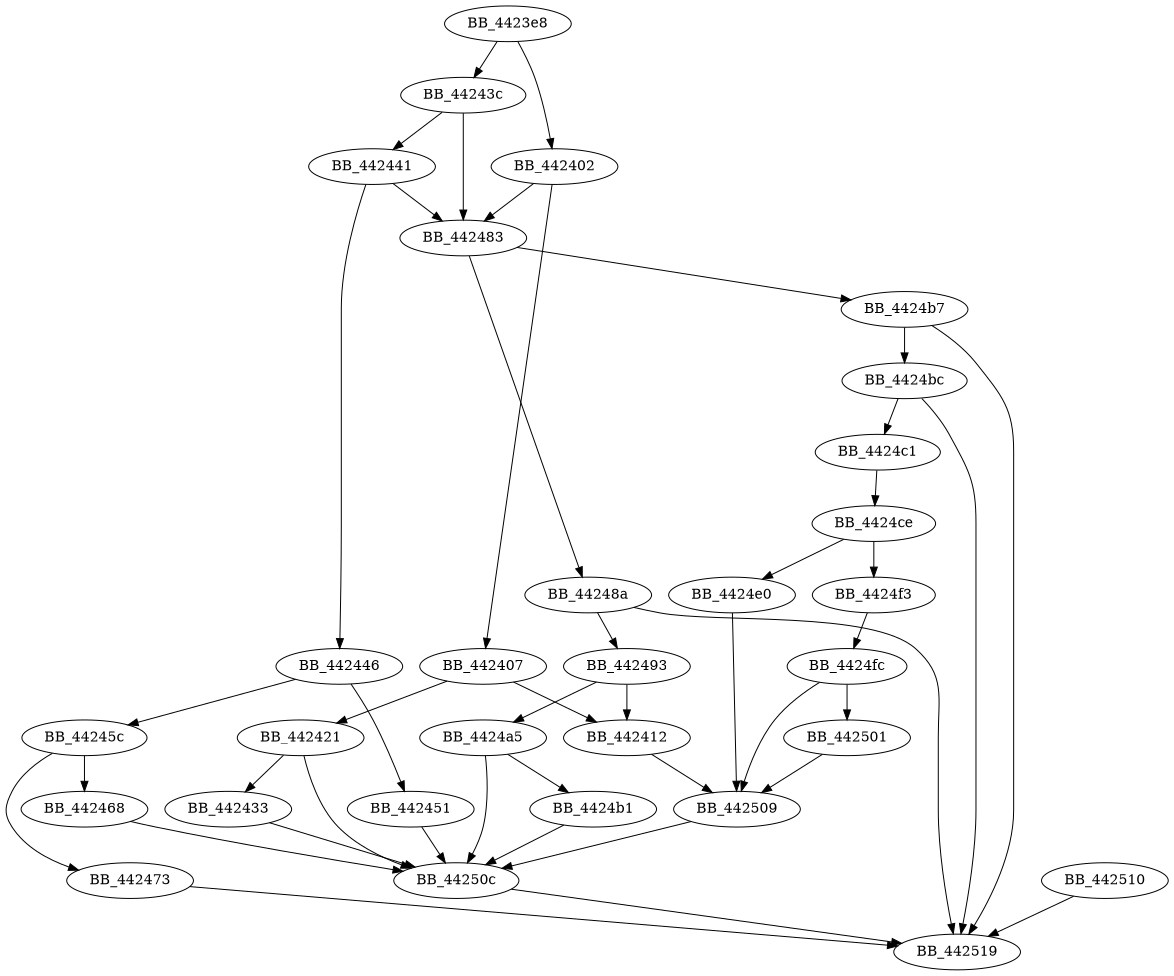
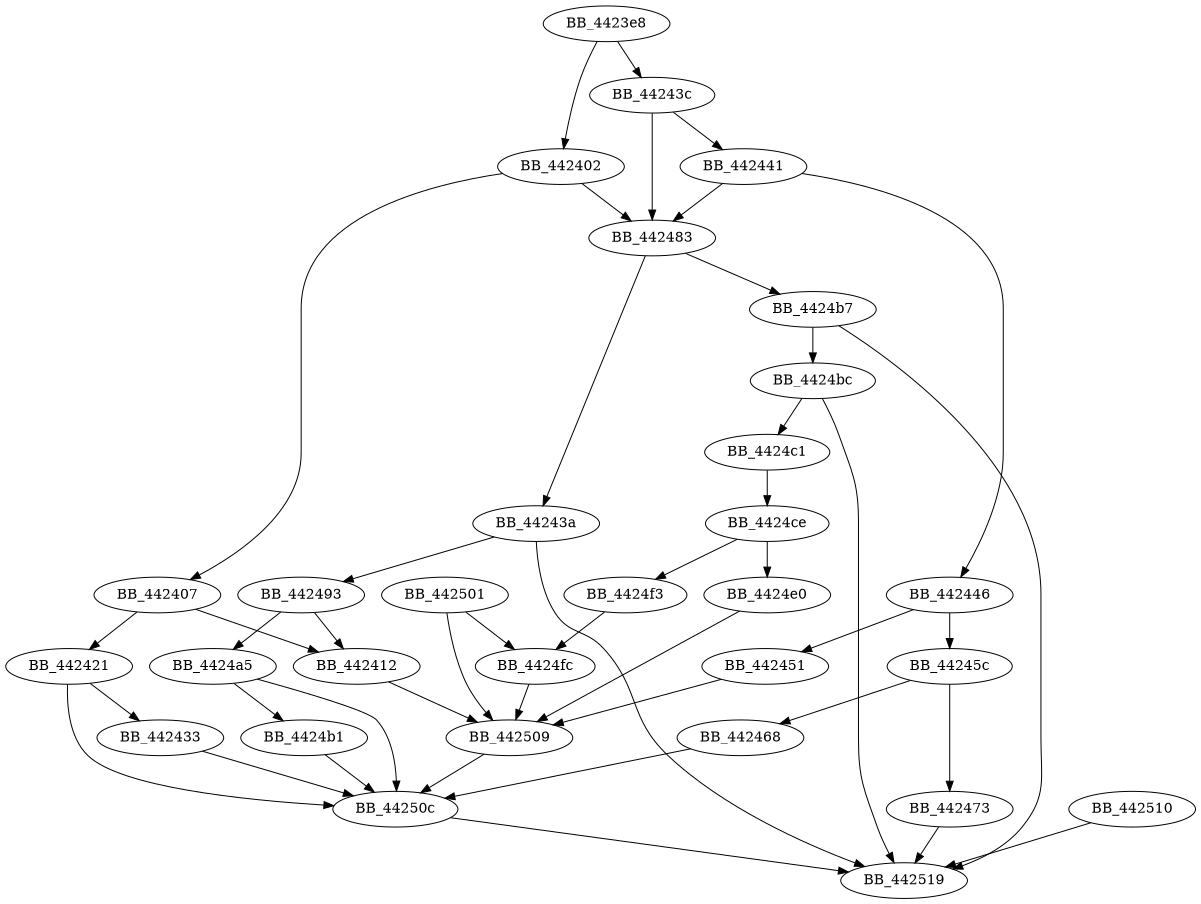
node "BB_44248a": label "BB_44248a" -> "BB_44243a"
edge "BB_4424fc" -> "BB_442501": reversed
edge "BB_442451" -> "BB_44250c": now "BB_442451" -> "BB_442509"
